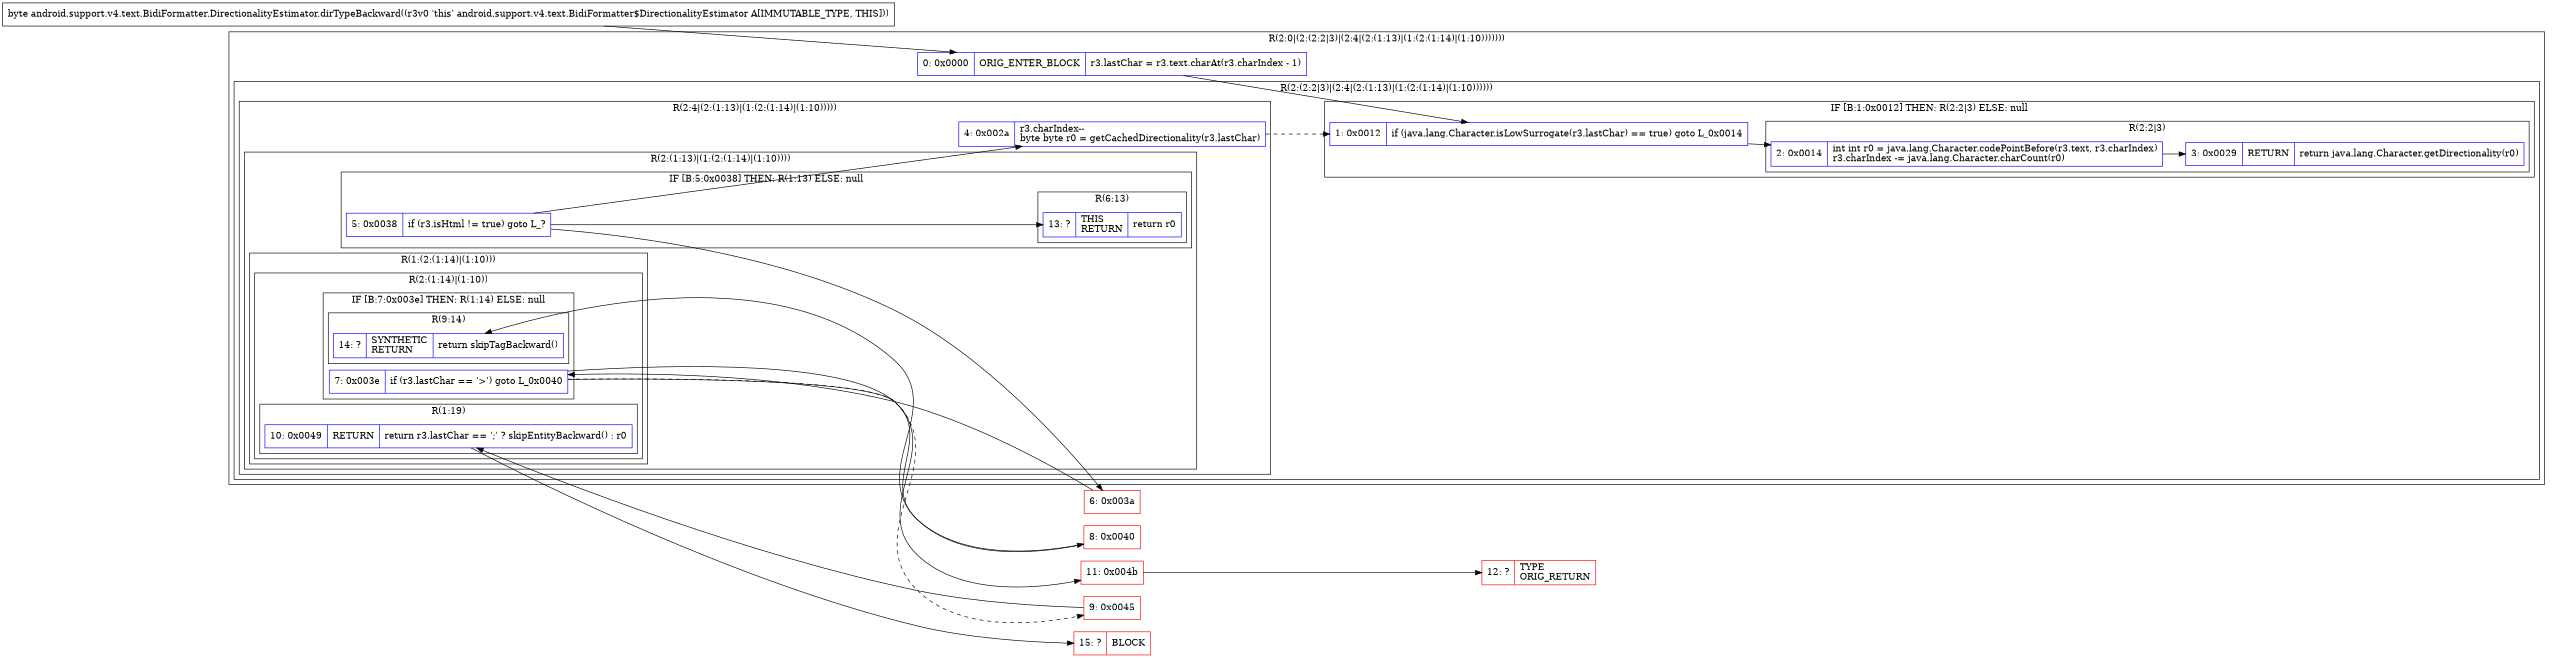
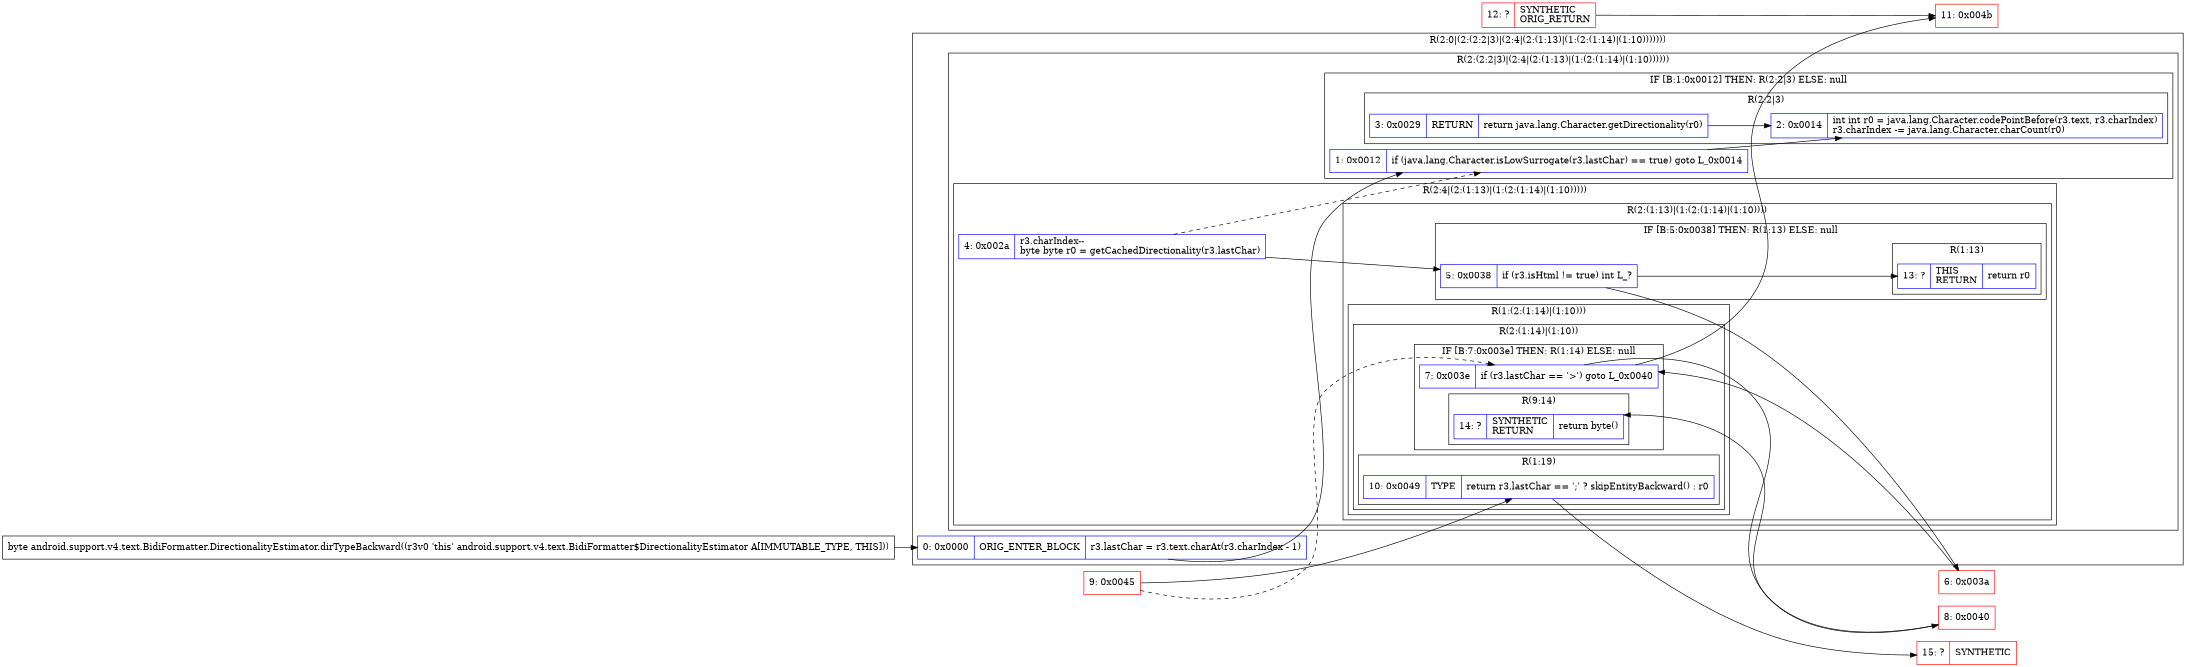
edge "2: 0x0014" -> "3: 0x0029": reversed
edge "5: 0x0038" -> "4: 0x002a": reversed
cluster "R(6:13)": label "R(6:13)" -> "R(1:13)"
node "5: 0x0038": text "if (r3.isHtml != true) goto L_?" -> "if (r3.isHtml != true) int L_?"
node "14: ?": text "return skipTagBackward()" -> "return byte()"
node "10: 0x0049": text "RETURN" -> "TYPE"
edge "7: 0x003e" -> "9: 0x0045": reversed
node "12: ?": text "TYPE" -> "SYNTHETIC"
edge "11: 0x004b" -> "12: ?": reversed
node "15: ?": text "BLOCK" -> "SYNTHETIC"
